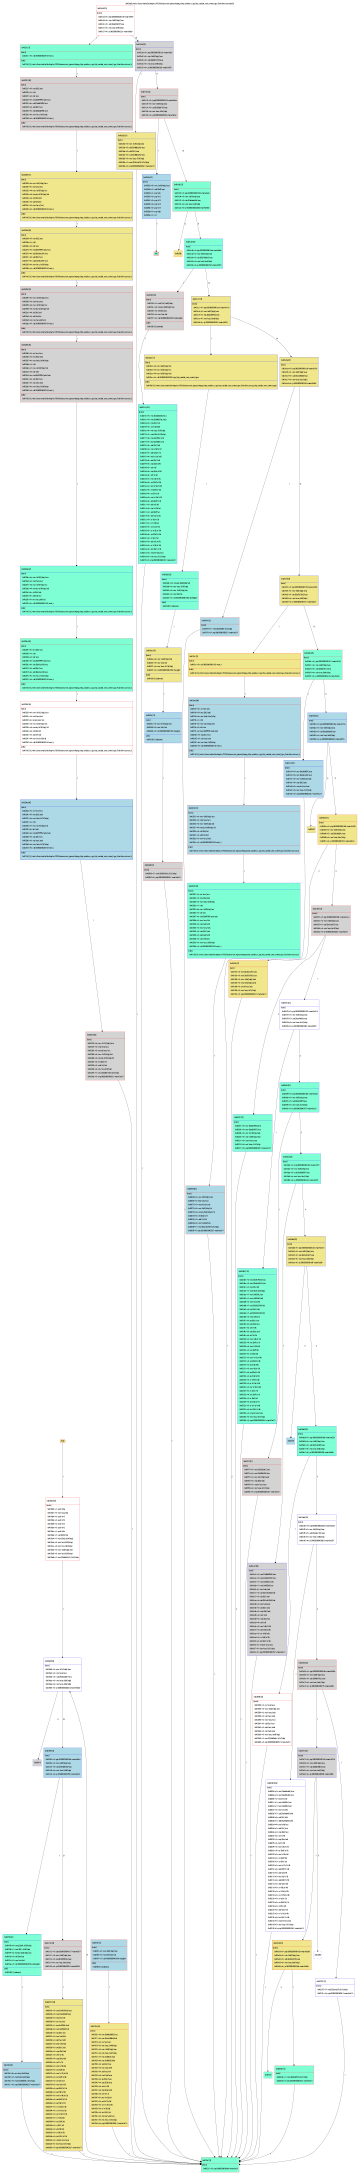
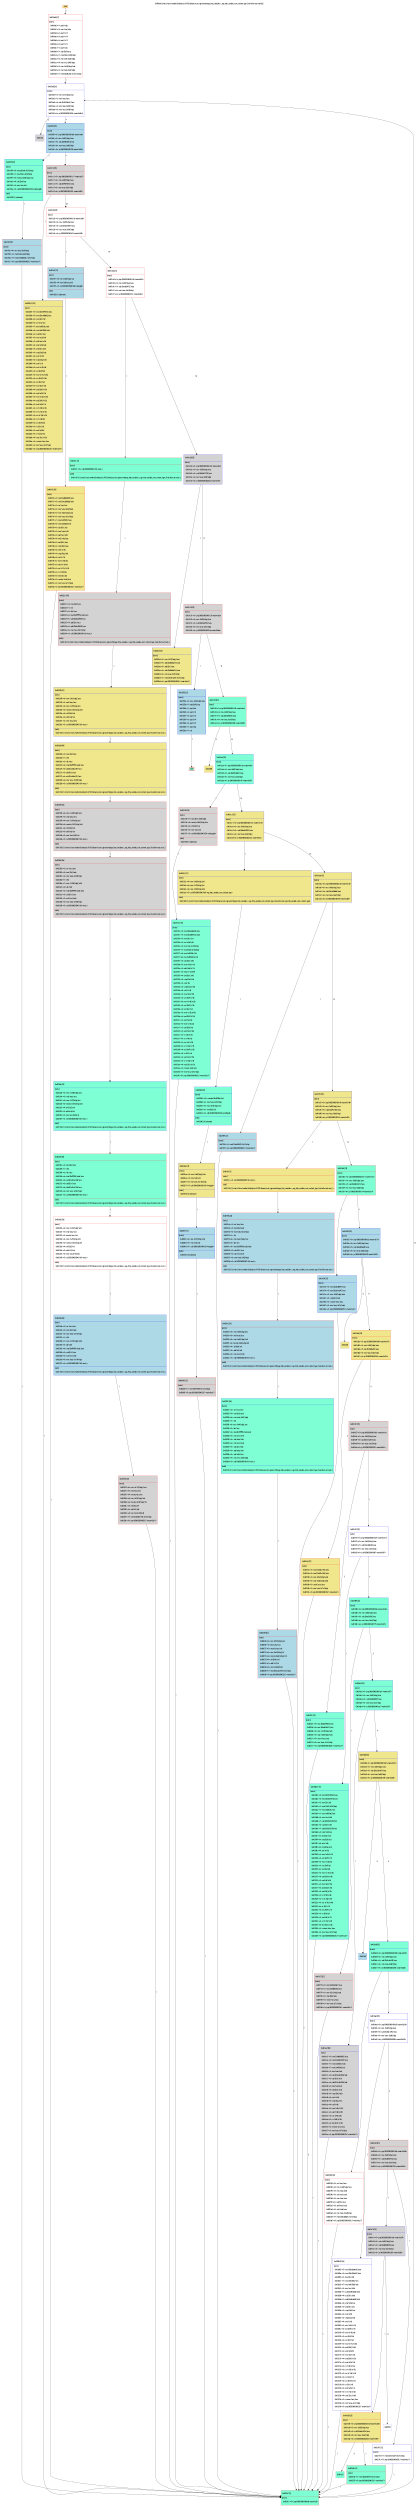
node "0x401c2b [25]": added
